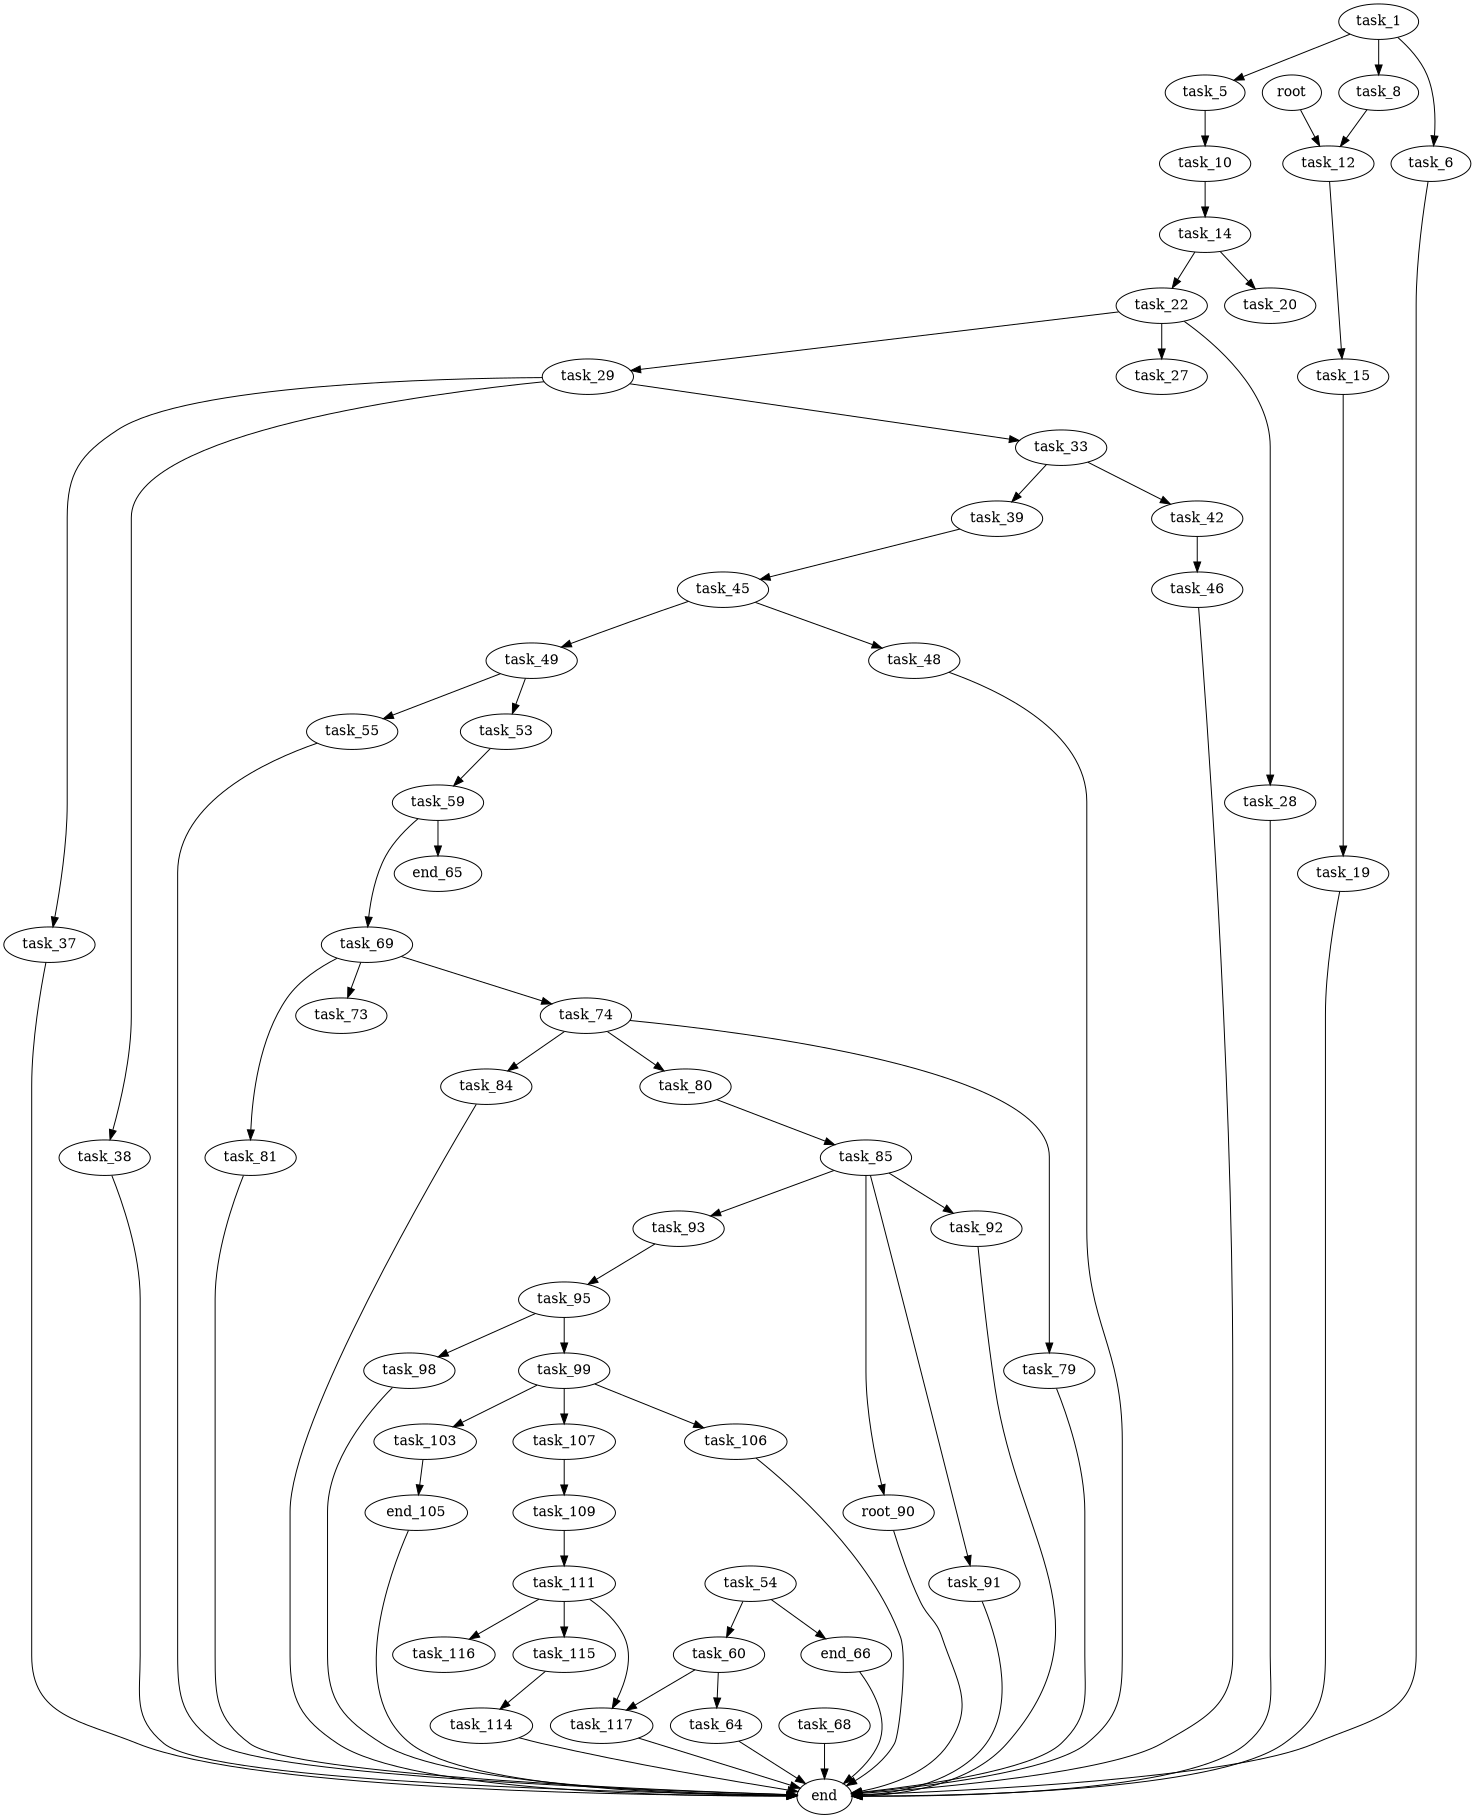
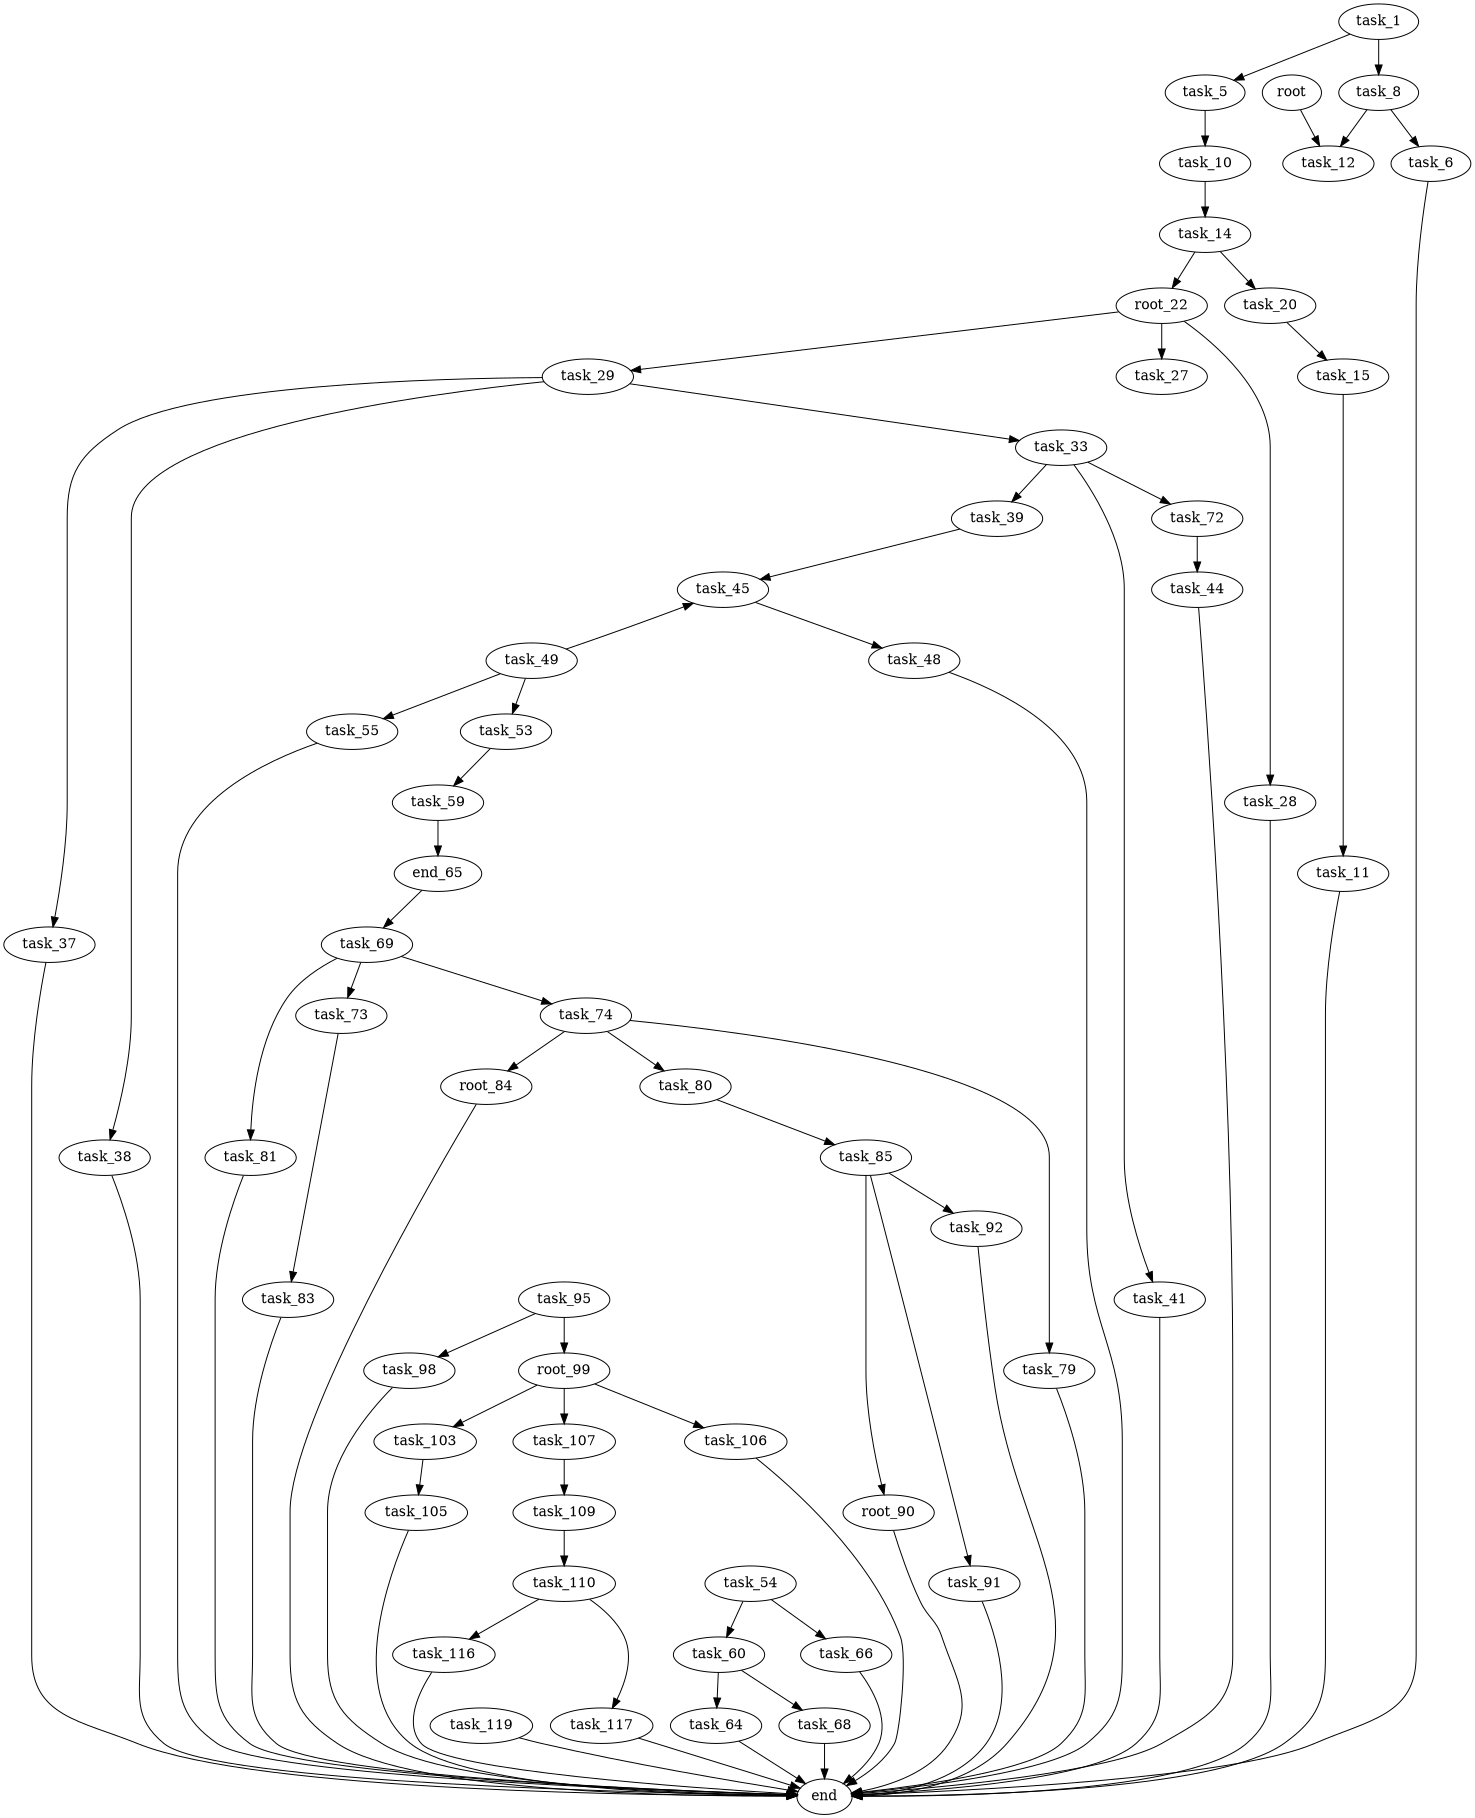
edge "task_1" -> "task_6": now "task_8" -> "task_6"
edge "task_12" -> "task_15": now "task_20" -> "task_15"
node "task_22": label "task_22" -> "root_22"
node "task_42": label "task_42" -> "task_72"
node "task_46": label "task_46" -> "task_44"
edge "task_45" -> "task_49": reversed
edge "task_59" -> "task_69": now "end_65" -> "task_69"
node "task_19": label "task_19" -> "task_11"
node "task_84": label "task_84" -> "root_84"
node "task_93": removed
node "task_83": added
node "task_41": added
node "task_99": label "task_99" -> "root_99"
node "end_105": label "end_105" -> "task_105"
node "task_111": label "task_111" -> "task_110"
node "task_115": removed
node "end_66": label "end_66" -> "task_66"
edge "task_60" -> "task_117": now "task_60" -> "task_68"
node "task_114": label "task_114" -> "task_119"
edge "task_116" -> "end": added
